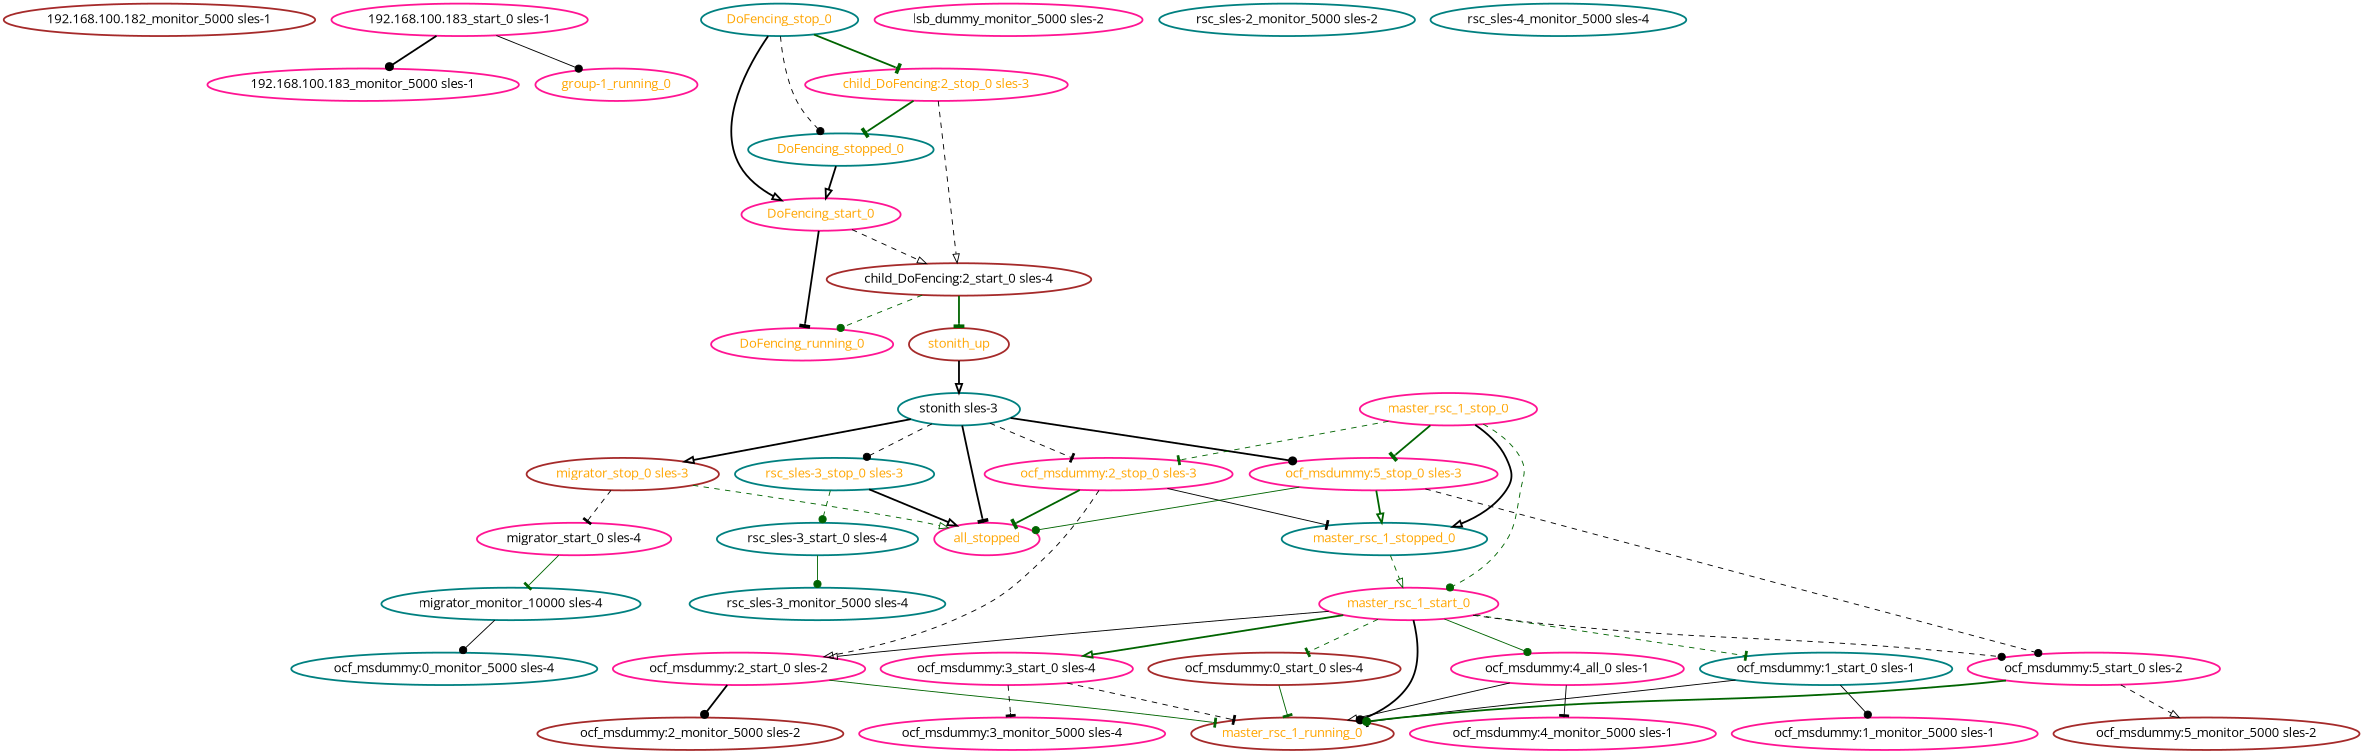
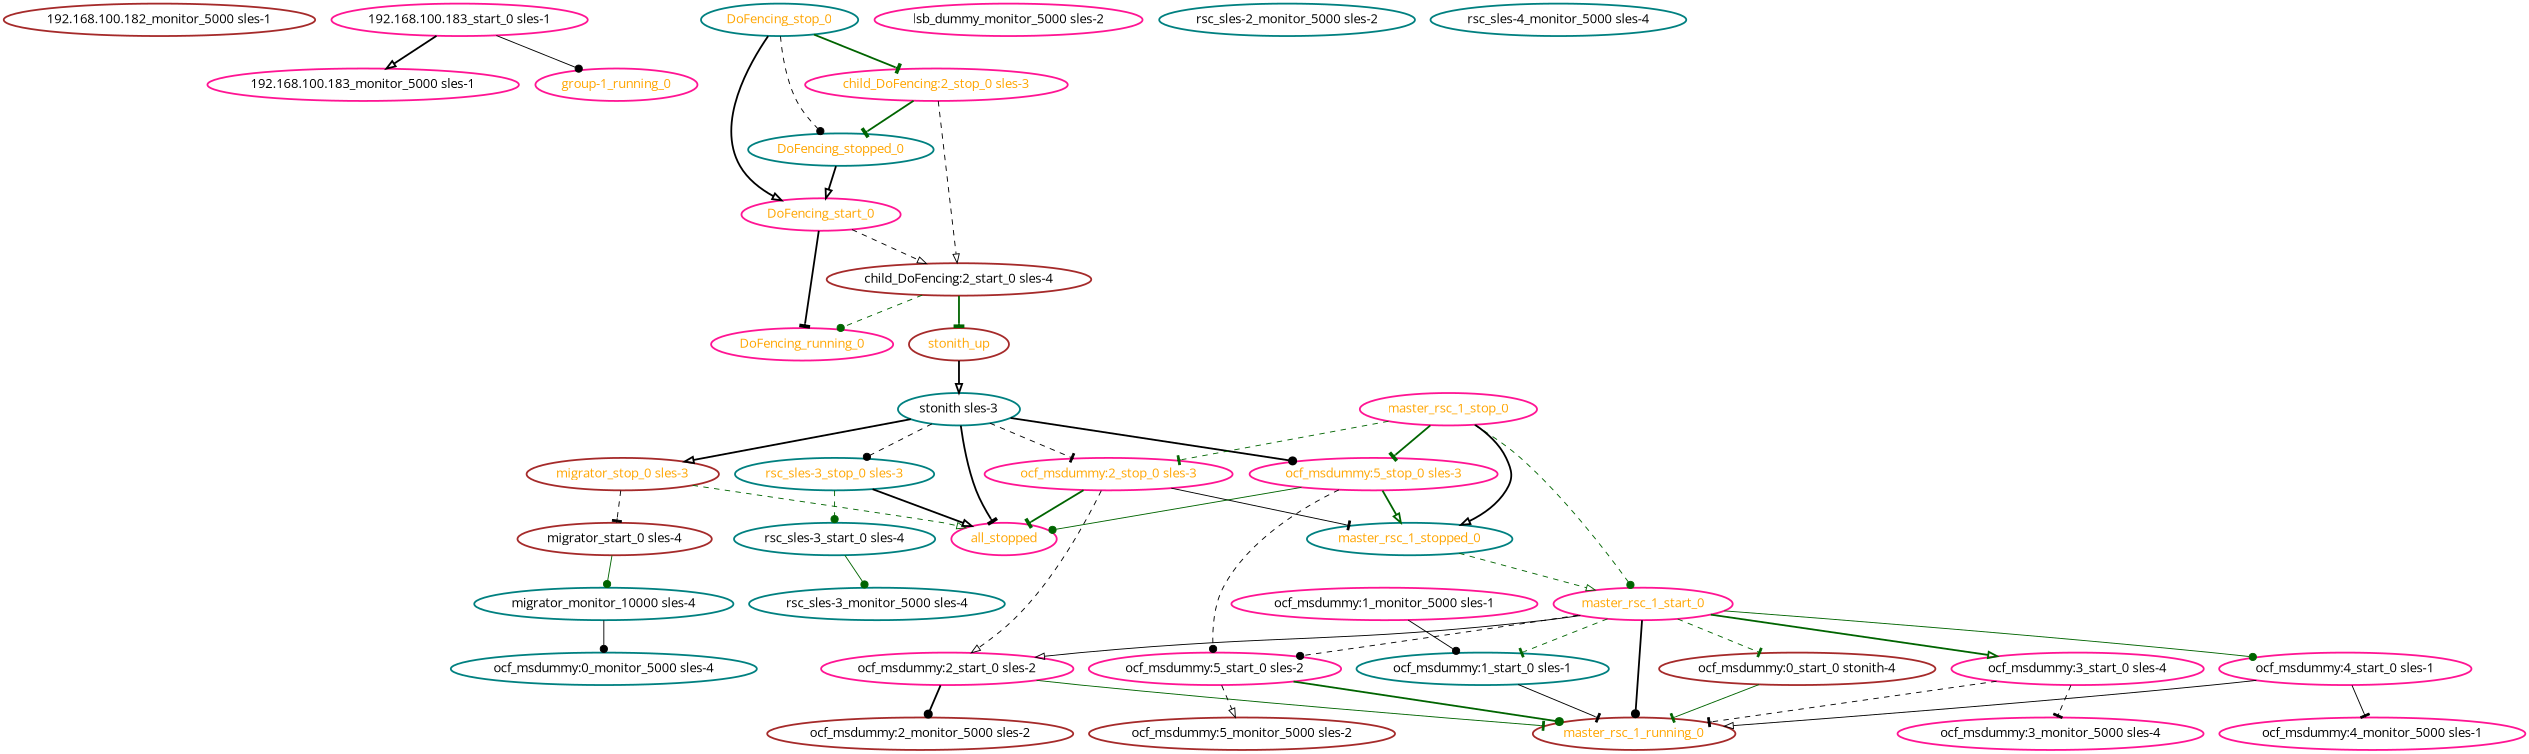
edge "192.168.100.183_start_0 sles-1" -> "192.168.100.183_monitor_5000 sles-1": arrowhead dot -> onormal
node "migrator_start_0 sles-4": color deeppink -> brown
edge "migrator_start_0 sles-4" -> "migrator_monitor_10000 sles-4": arrowhead tee -> dot
node "ocf_msdummy:0_start_0 sles-4": label "ocf_msdummy:0_start_0 sles-4" -> "ocf_msdummy:0_start_0 stonith-4"
node "ocf_msdummy:4_all_0 sles-1": label "ocf_msdummy:4_all_0 sles-1" -> "ocf_msdummy:4_start_0 sles-1"
edge "ocf_msdummy:1_start_0 sles-1" -> "ocf_msdummy:1_monitor_5000 sles-1": reversed
